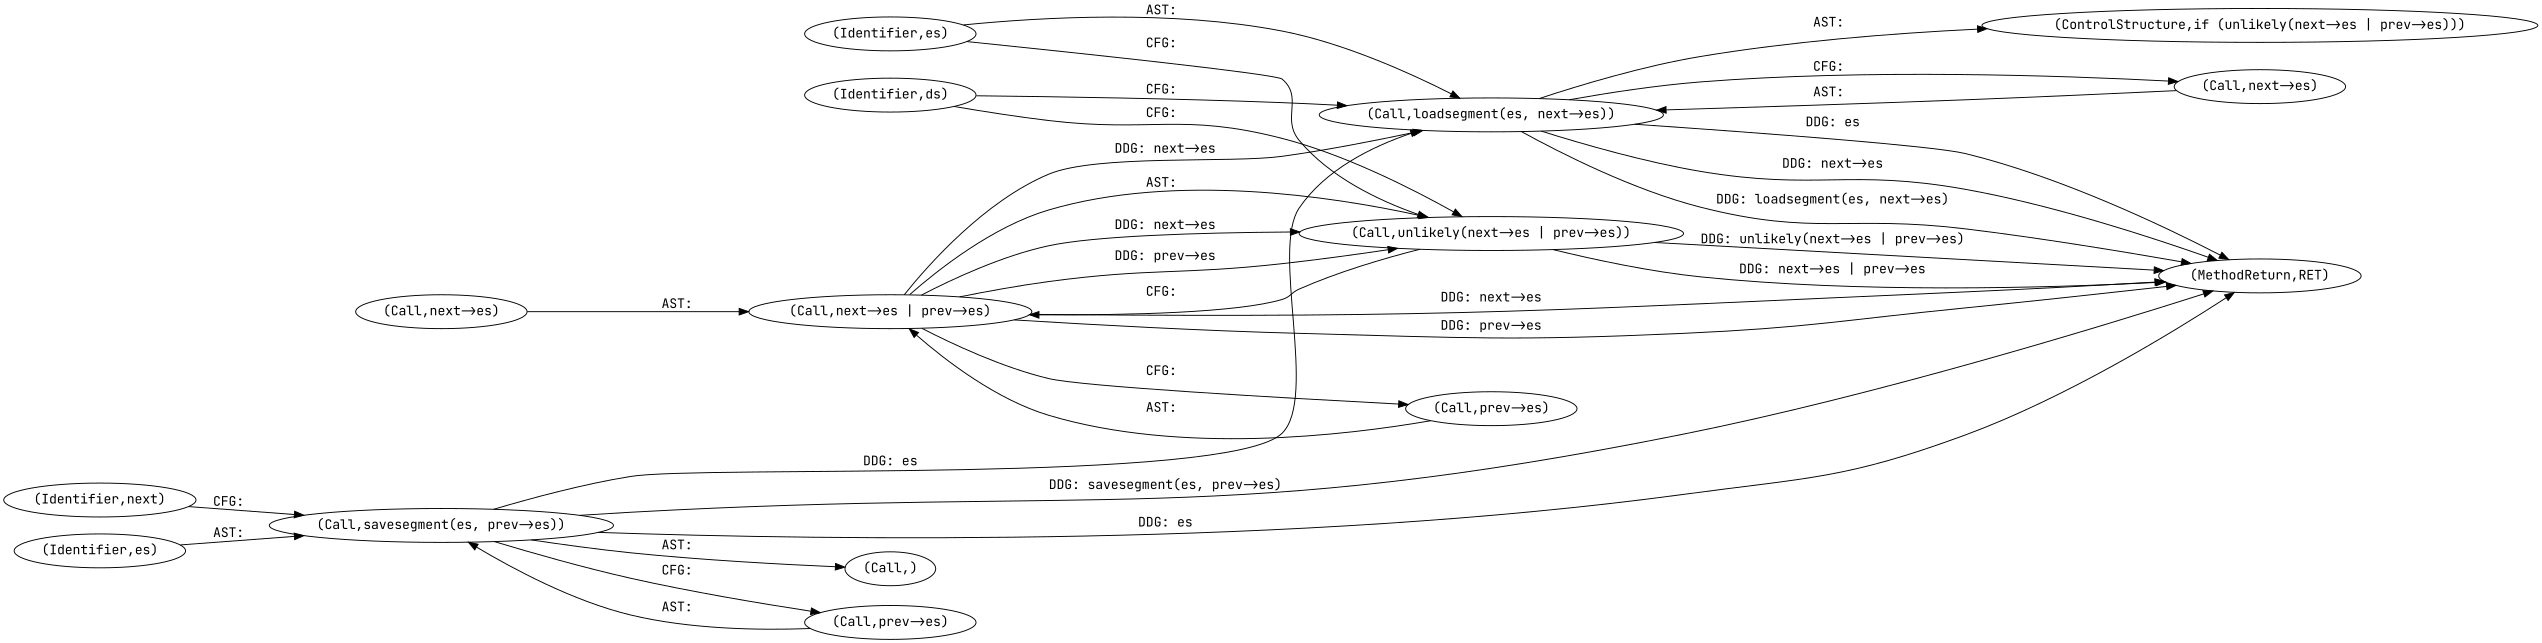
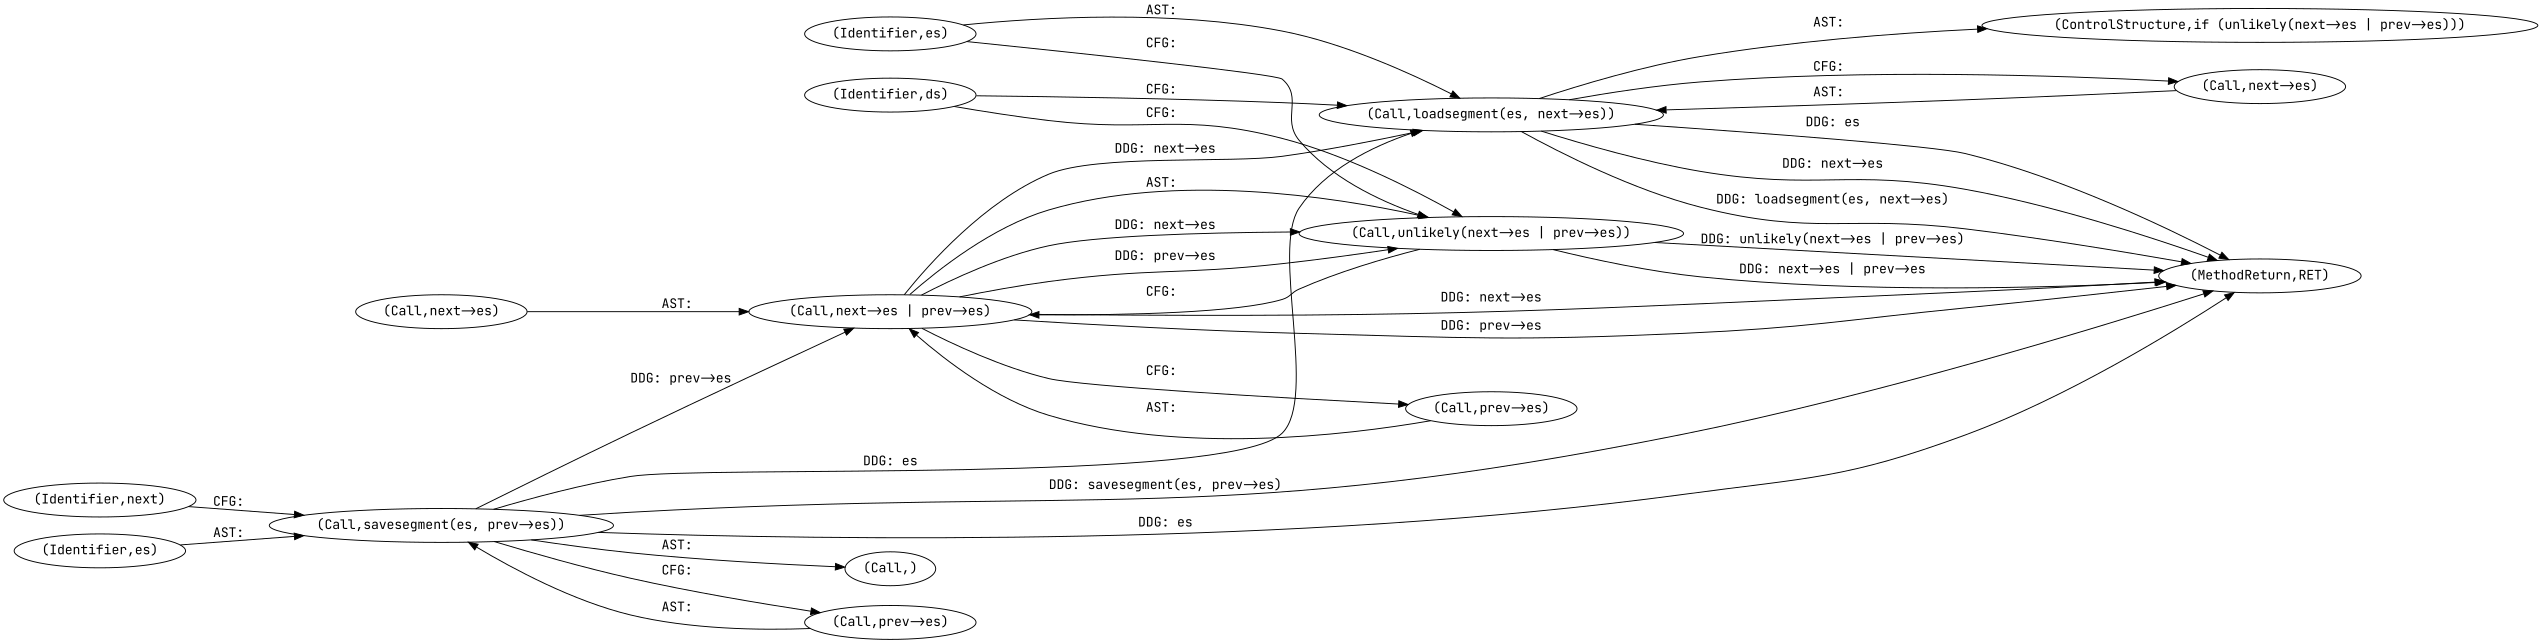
edge "(Call,savesegment(es, prev->es))" -> "(Call,next->es | prev->es)": added, label "DDG: prev->es"
